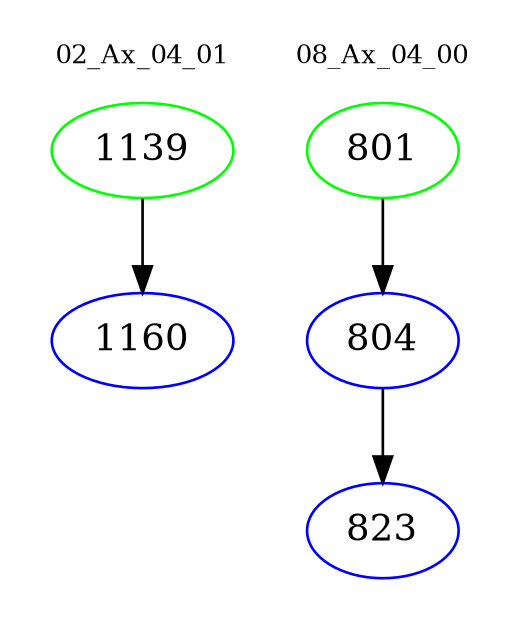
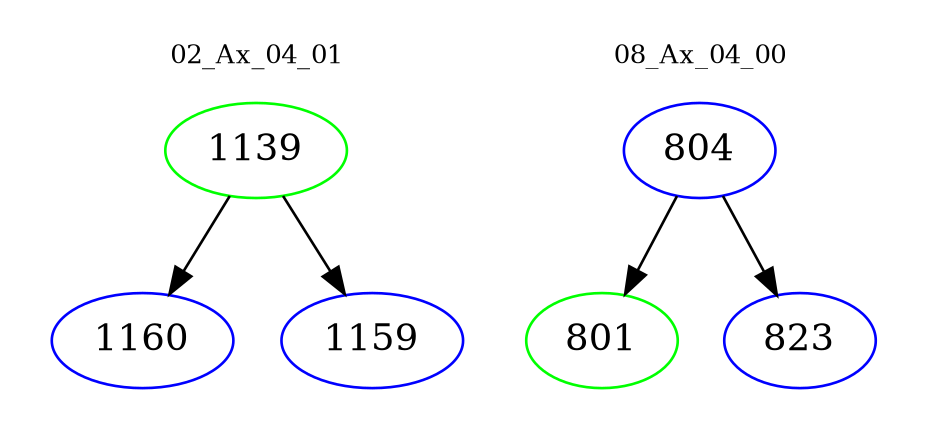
edge "801" -> "804": reversed
node "1159": added
